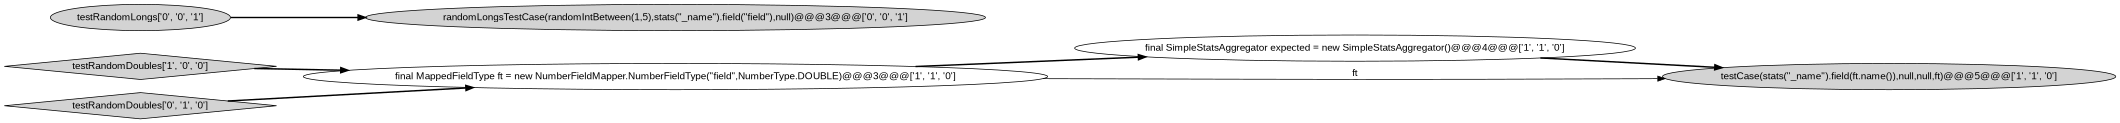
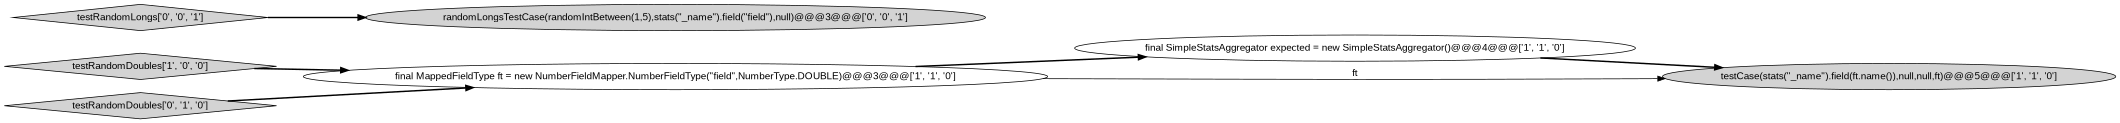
node "testRandomLongs['0', '0', '1']": shape ellipse -> diamond
